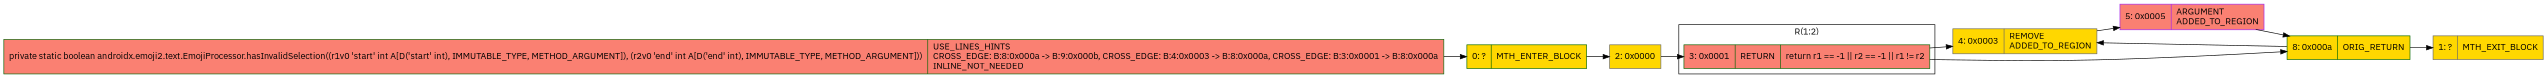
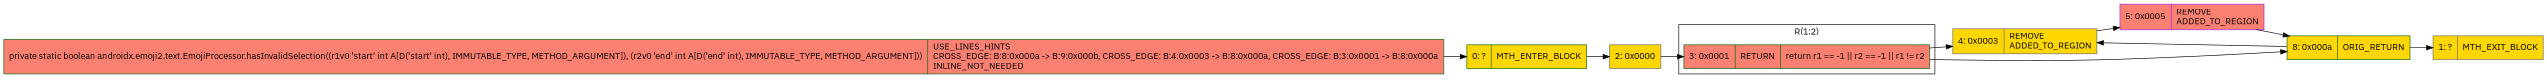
node "5: 0x0005": text "ARGUMENT" -> "REMOVE"
